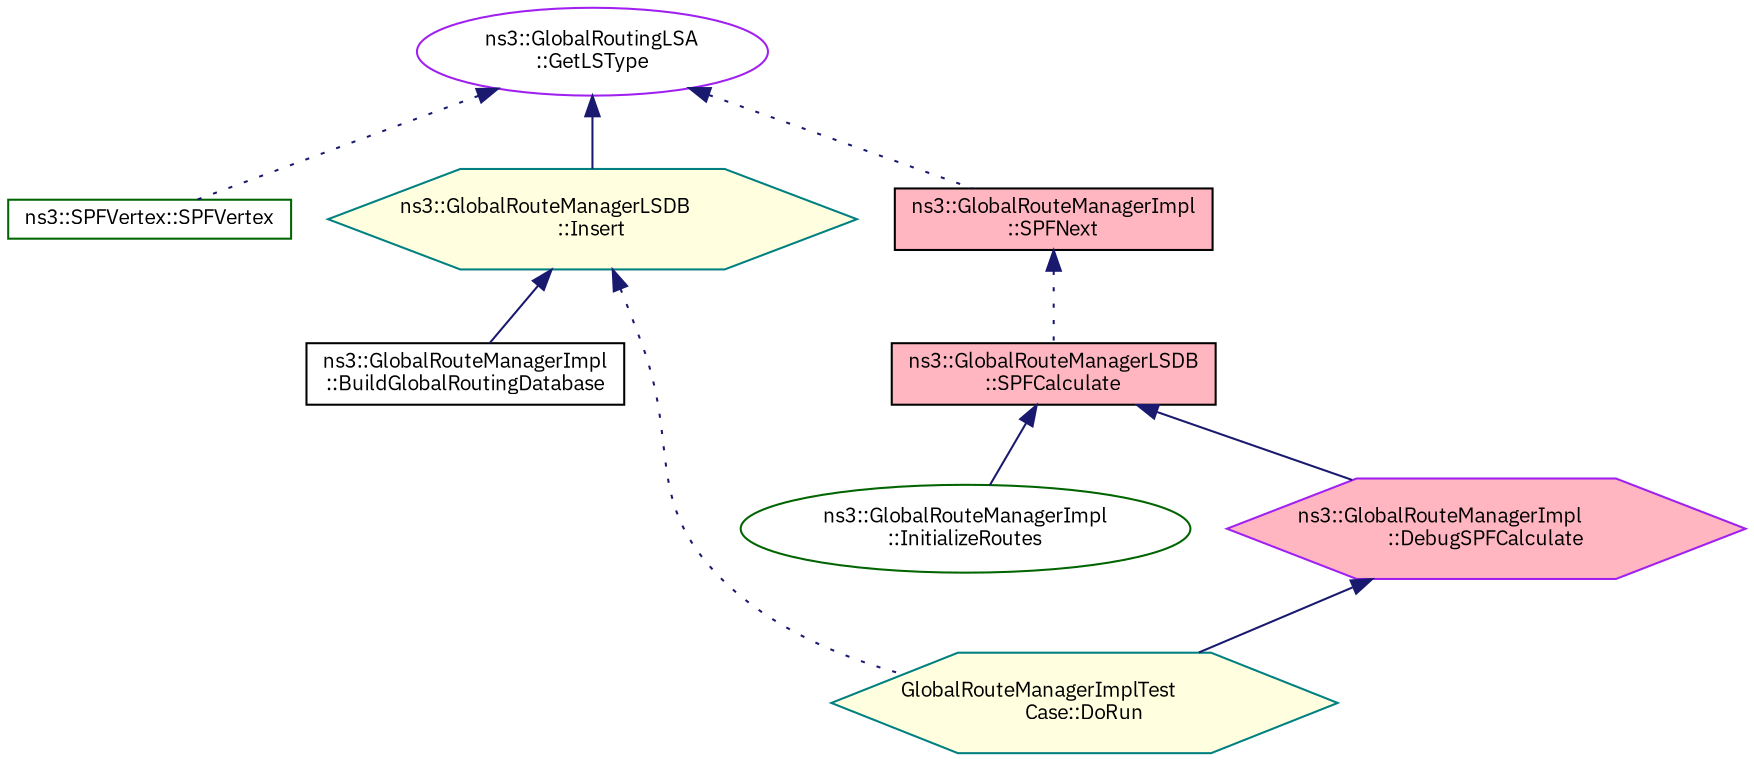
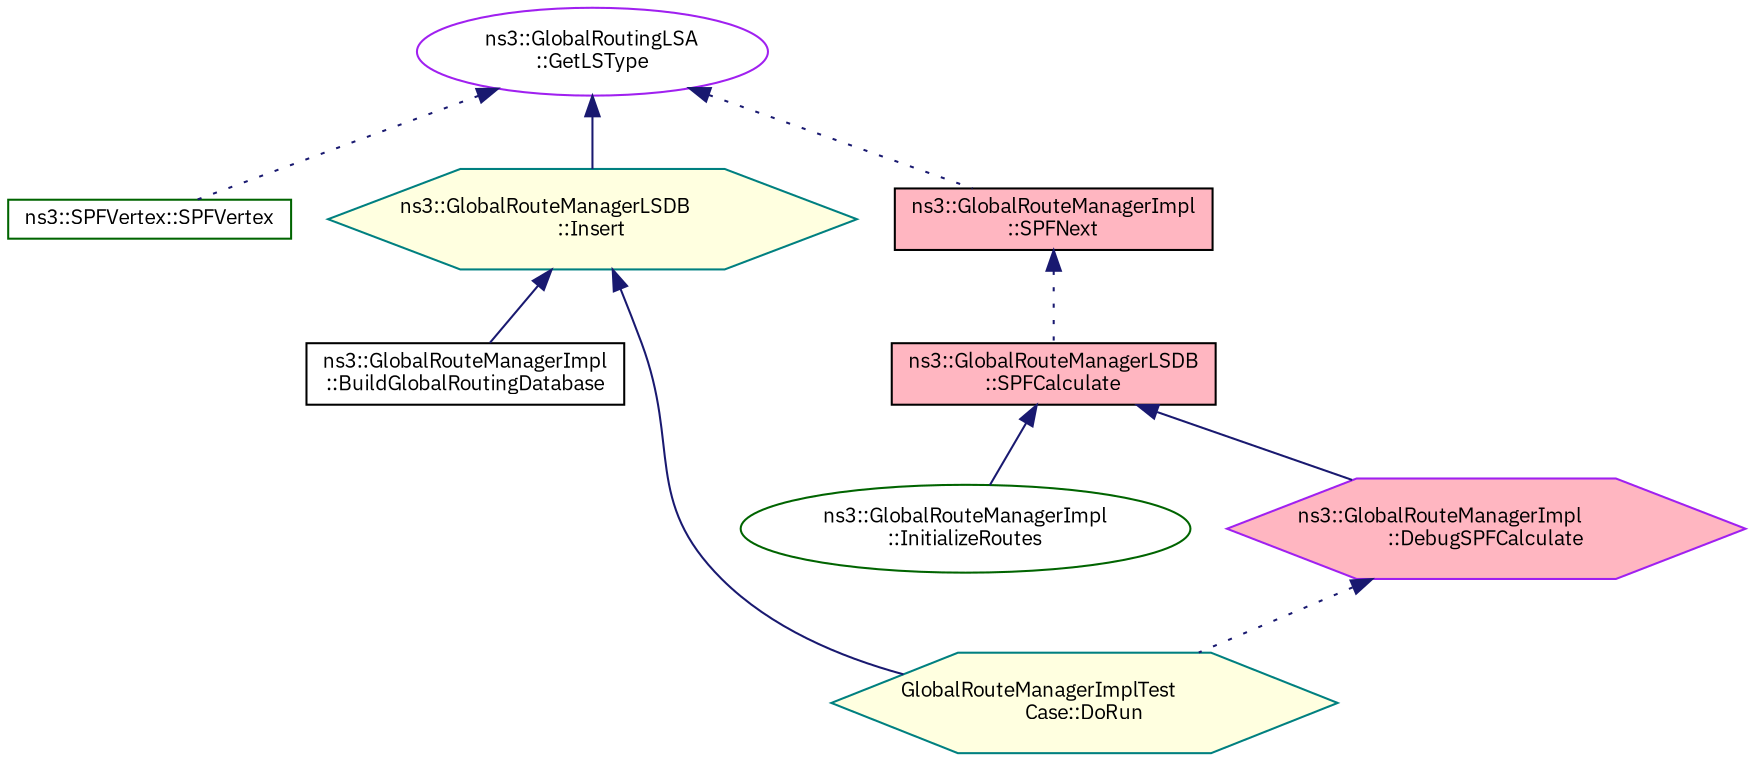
edge "GlobalRouteManagerImplTest Case::DoRun" -> "ns3::GlobalRouteManagerLSDB ::Insert": style dotted -> solid
edge "GlobalRouteManagerImplTest Case::DoRun" -> "ns3::GlobalRouteManagerImpl ::DebugSPFCalculate": style solid -> dotted
